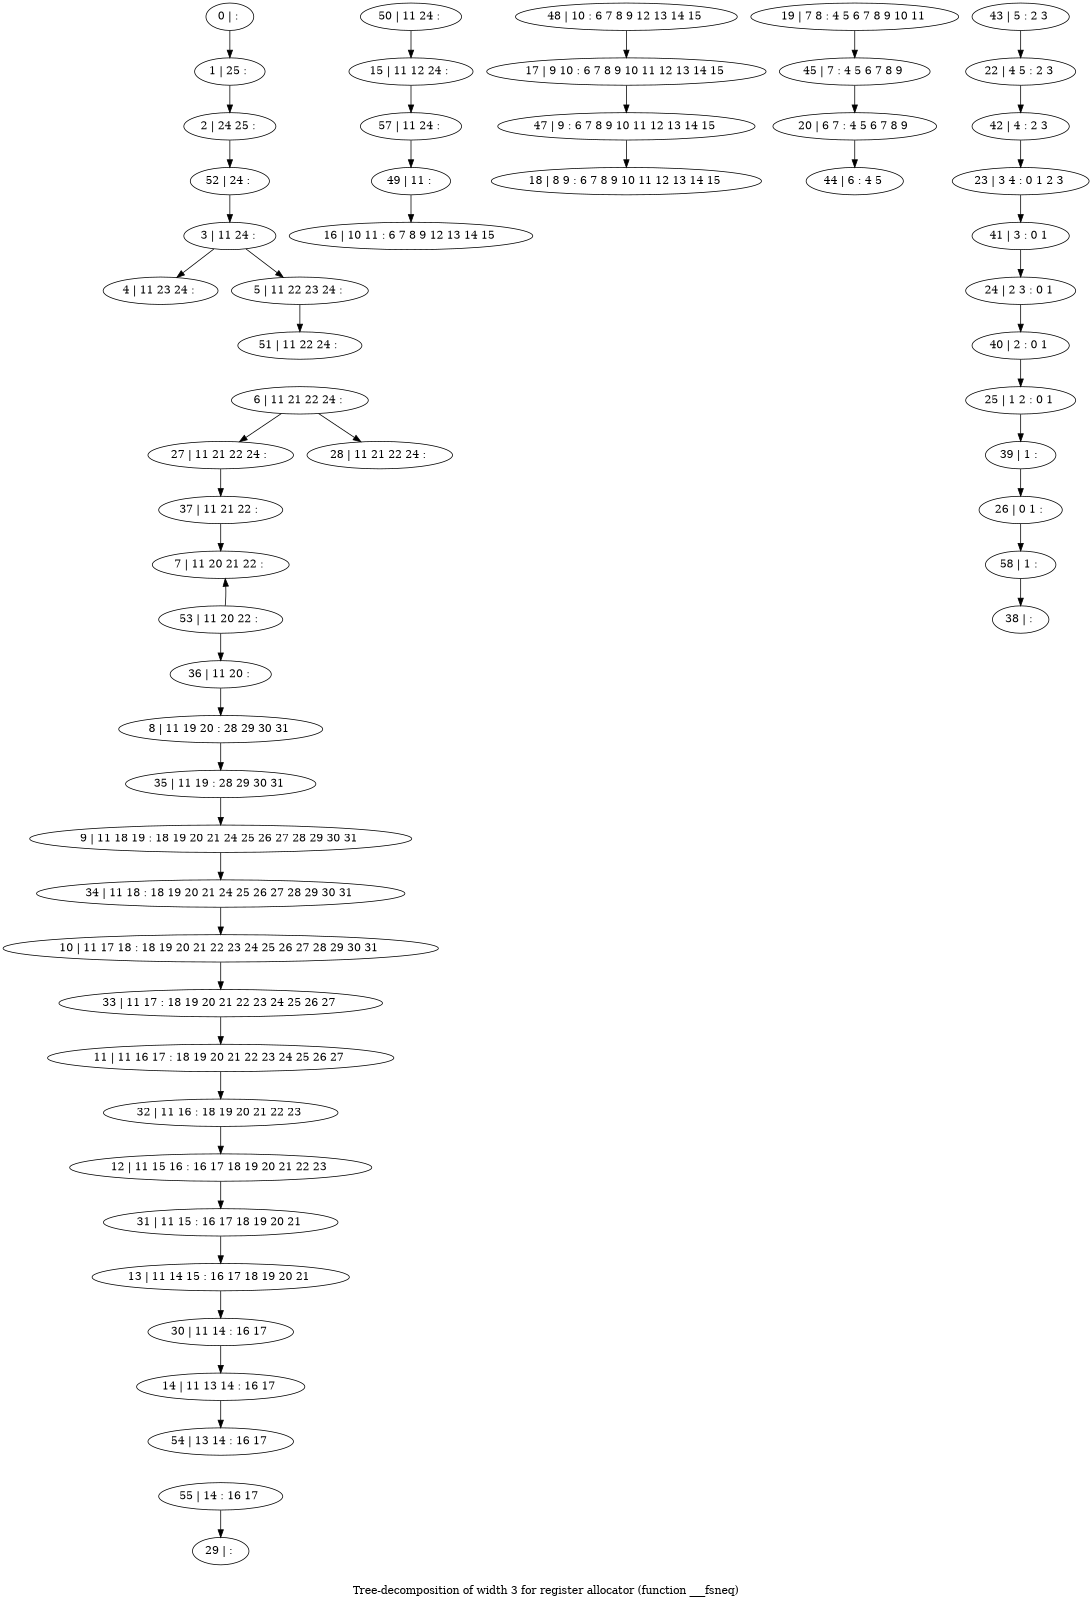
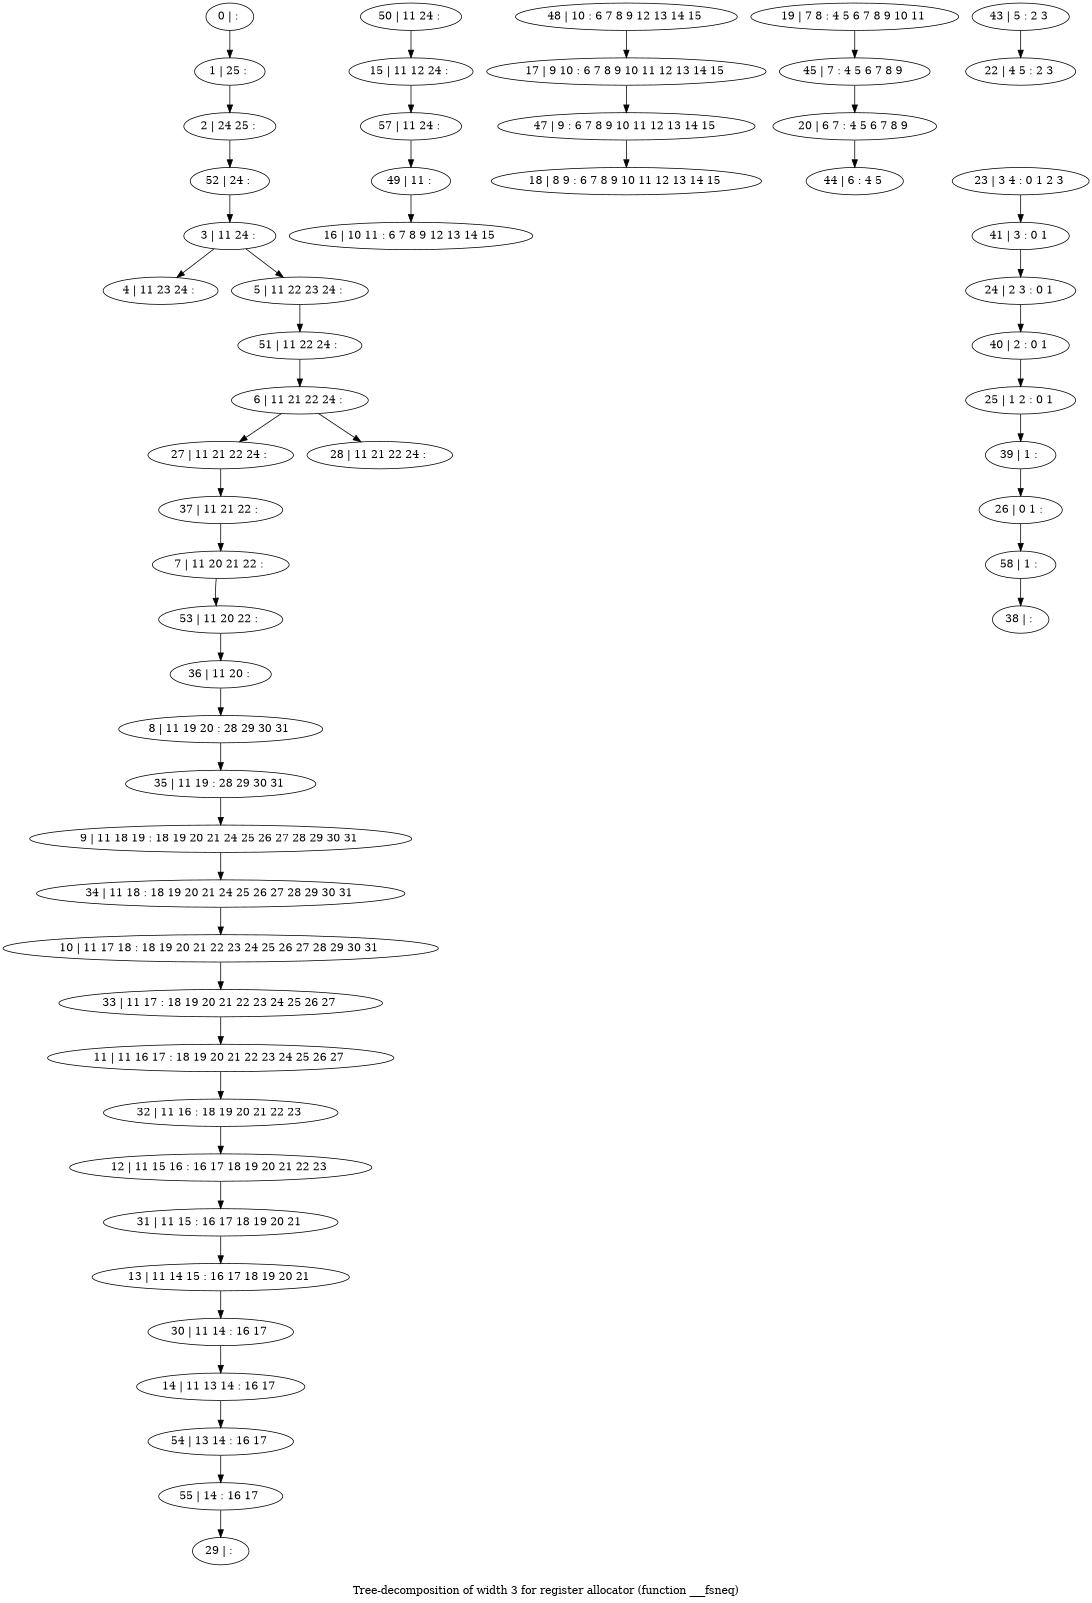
node "42 | 4 : 2 3": removed
edge "51 | 11 22 24 :" -> "6 | 11 21 22 24 :": added
edge "53 | 11 20 22 :" -> "7 | 11 20 21 22 :": reversed
edge "54 | 13 14 : 16 17" -> "55 | 14 : 16 17": added
